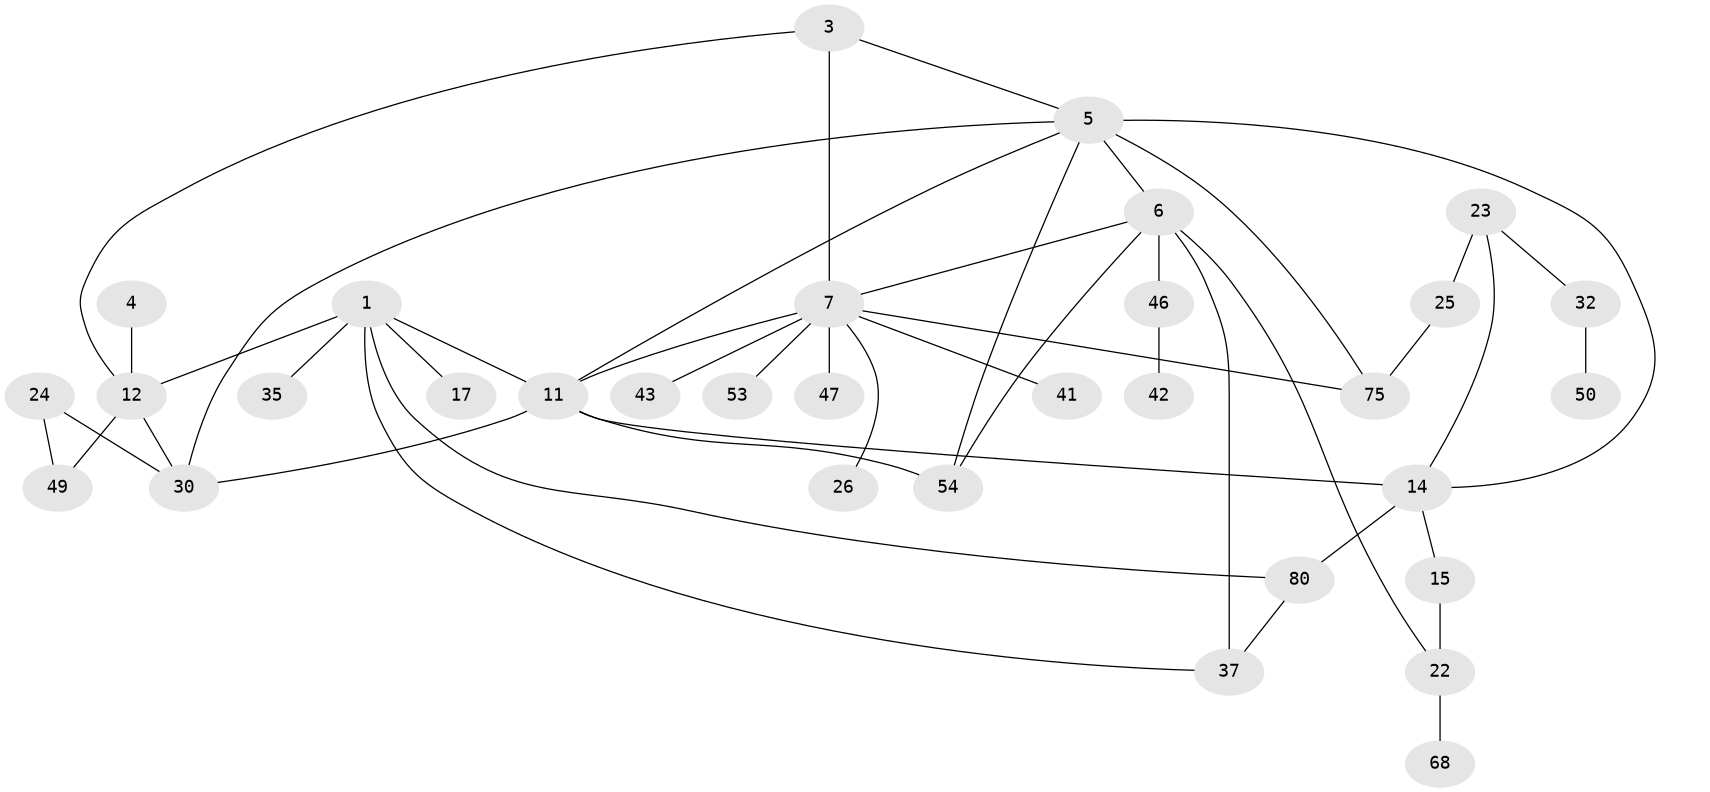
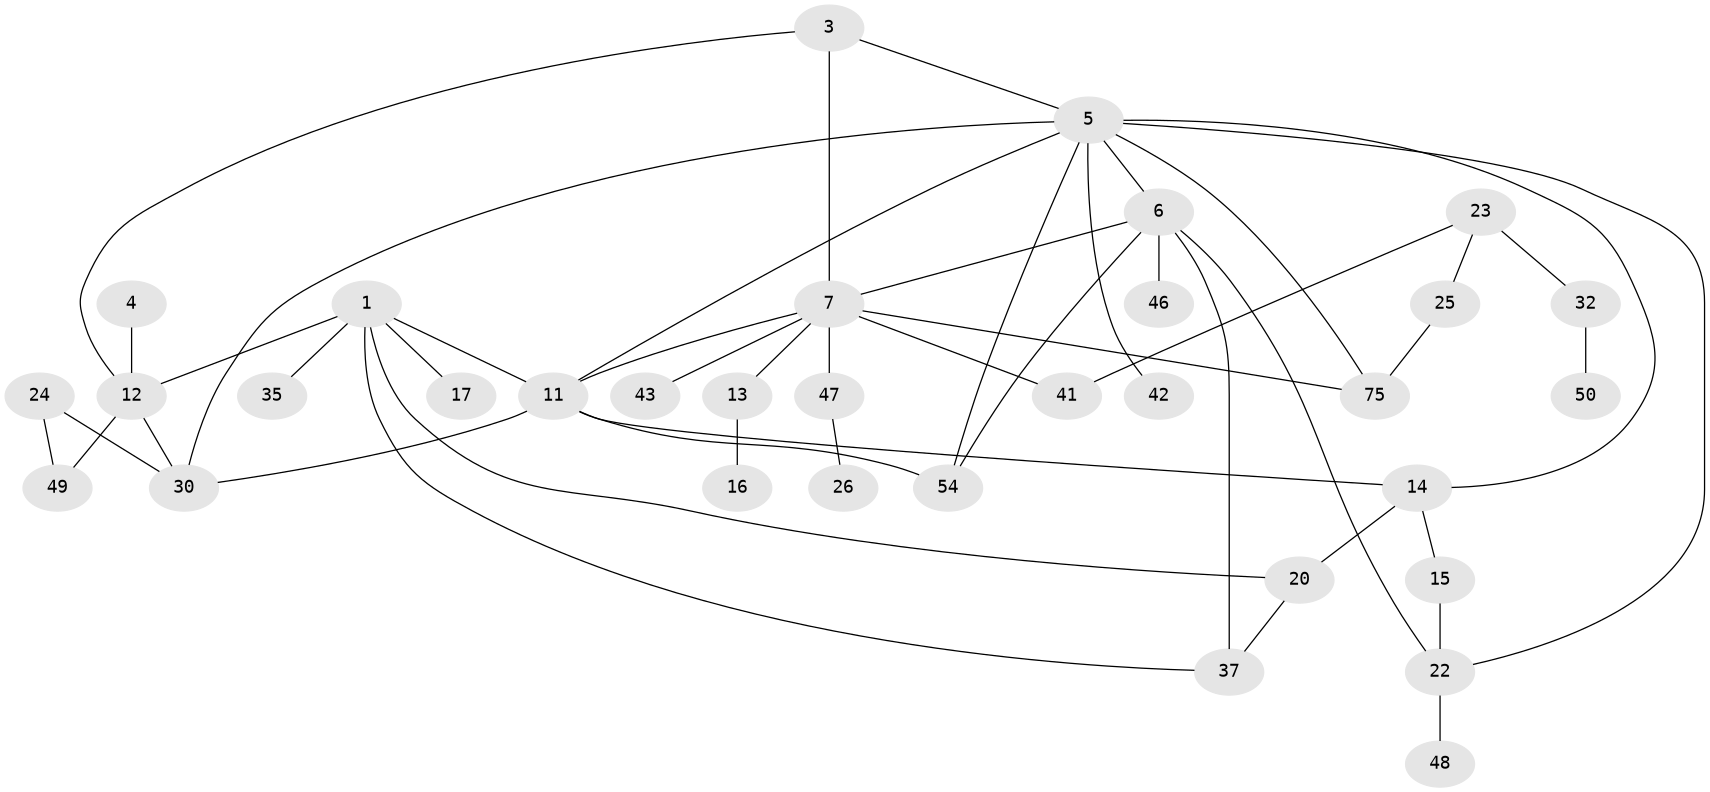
edge "5" -- "22": added
edge "46" -- "42": now "5" -- "42"
edge "23" -- "14": now "23" -- "41"
edge "7" -- "26": now "47" -- "26"
node "53": label "53" -> "13"
node "16": added
node "80": label "80" -> "20"
node "68": label "68" -> "48"
